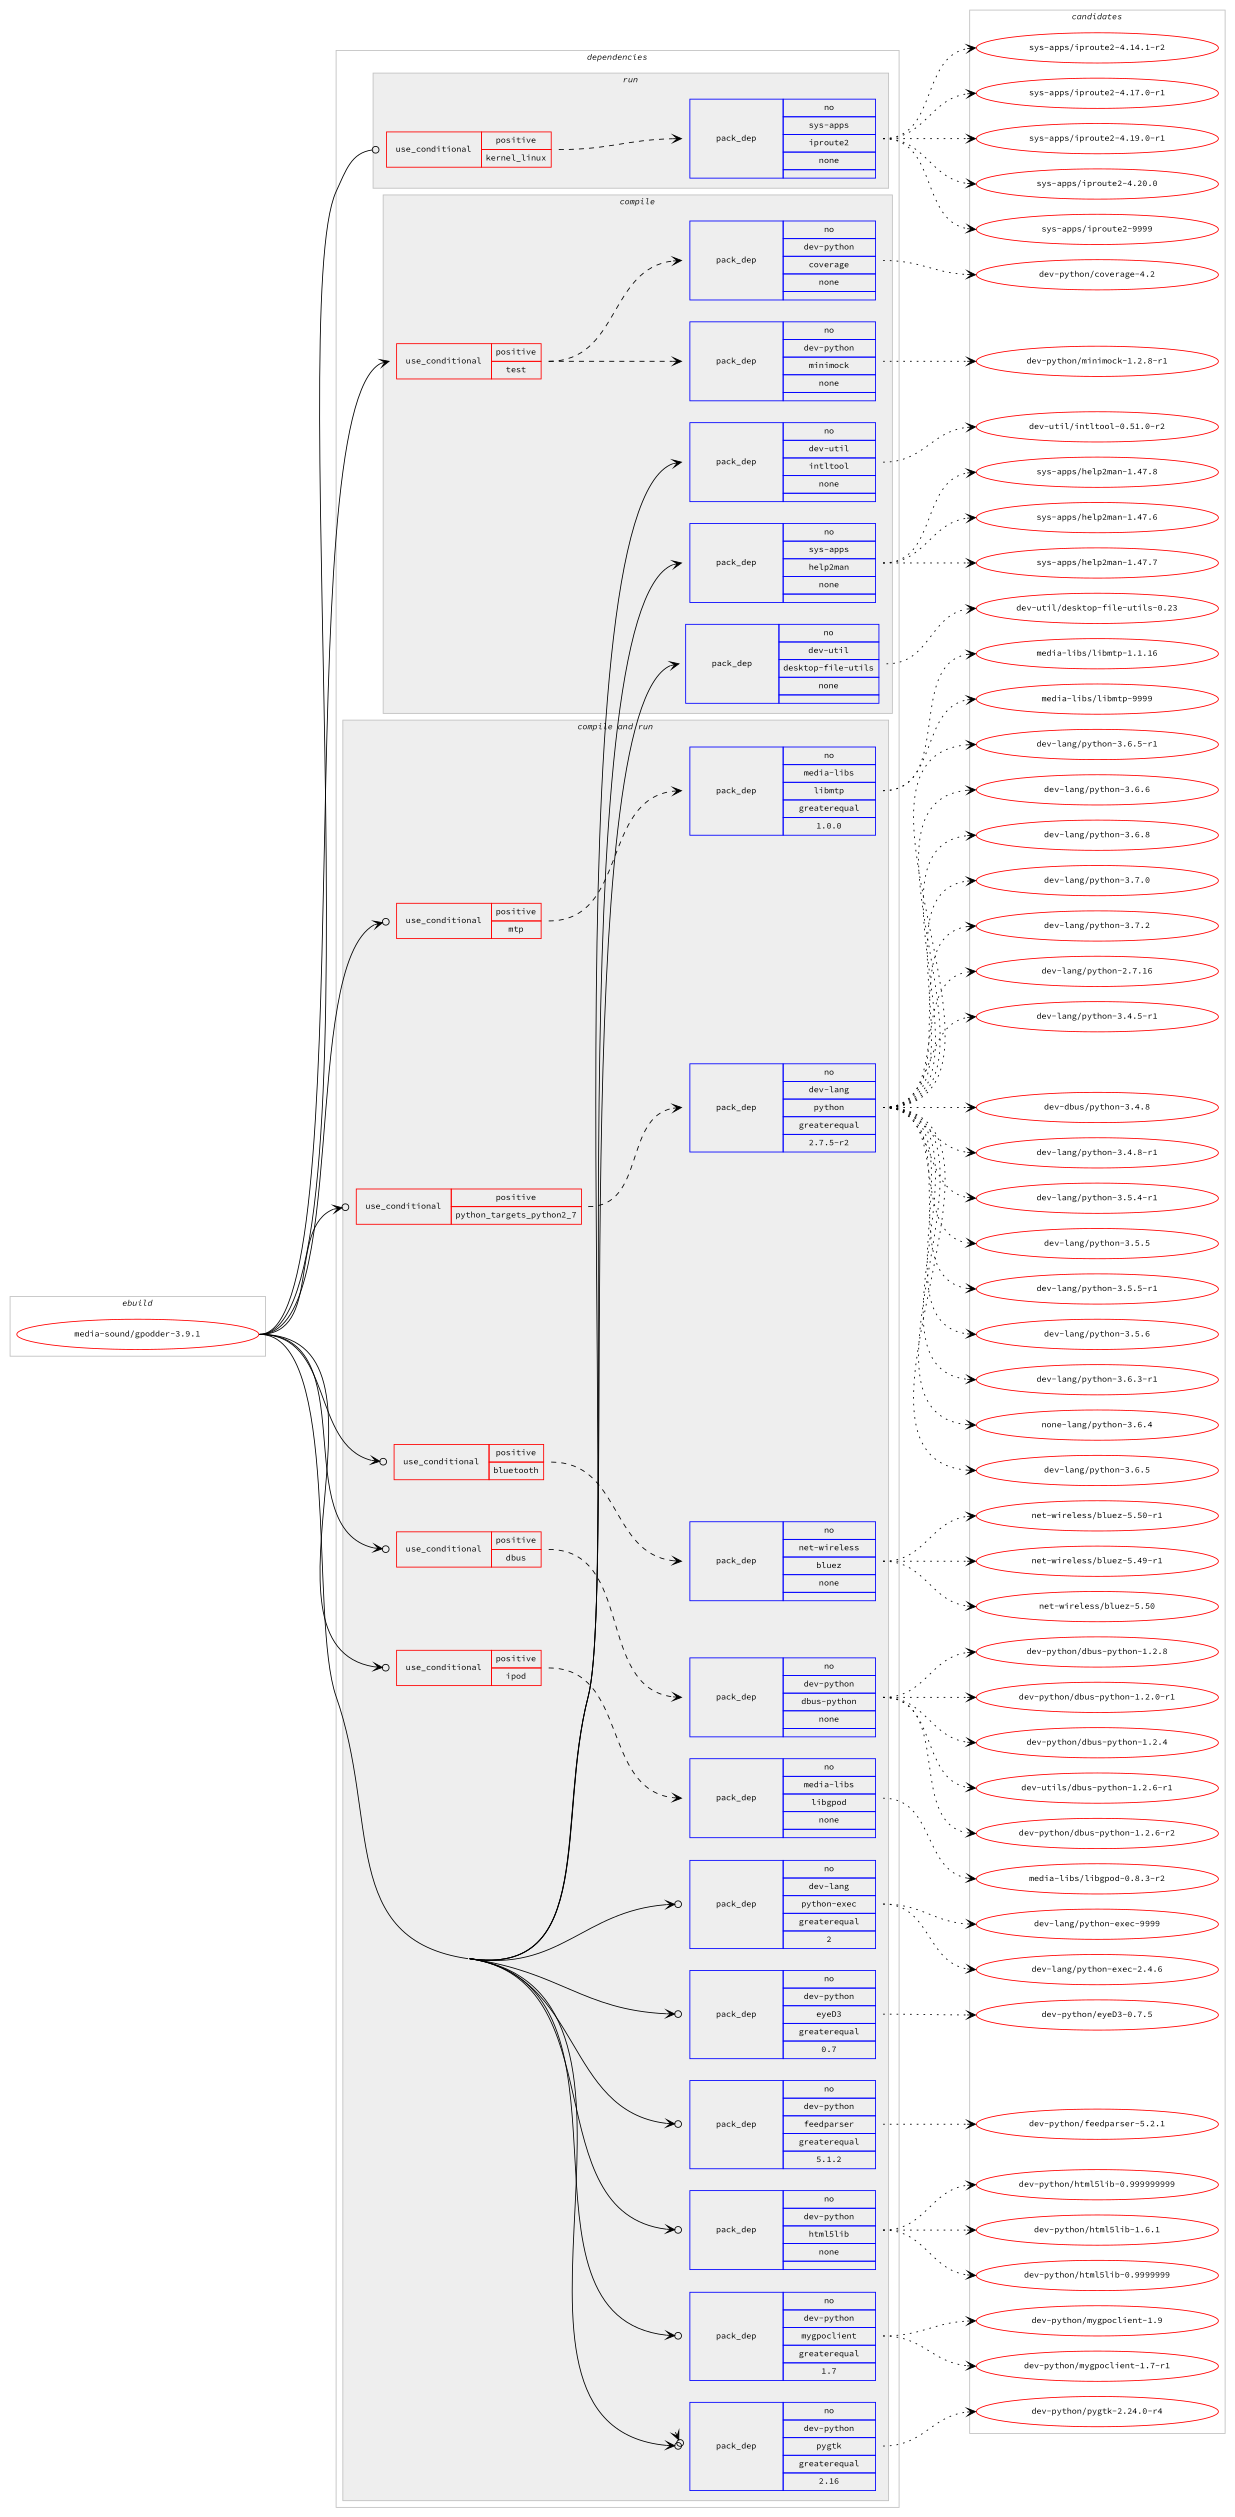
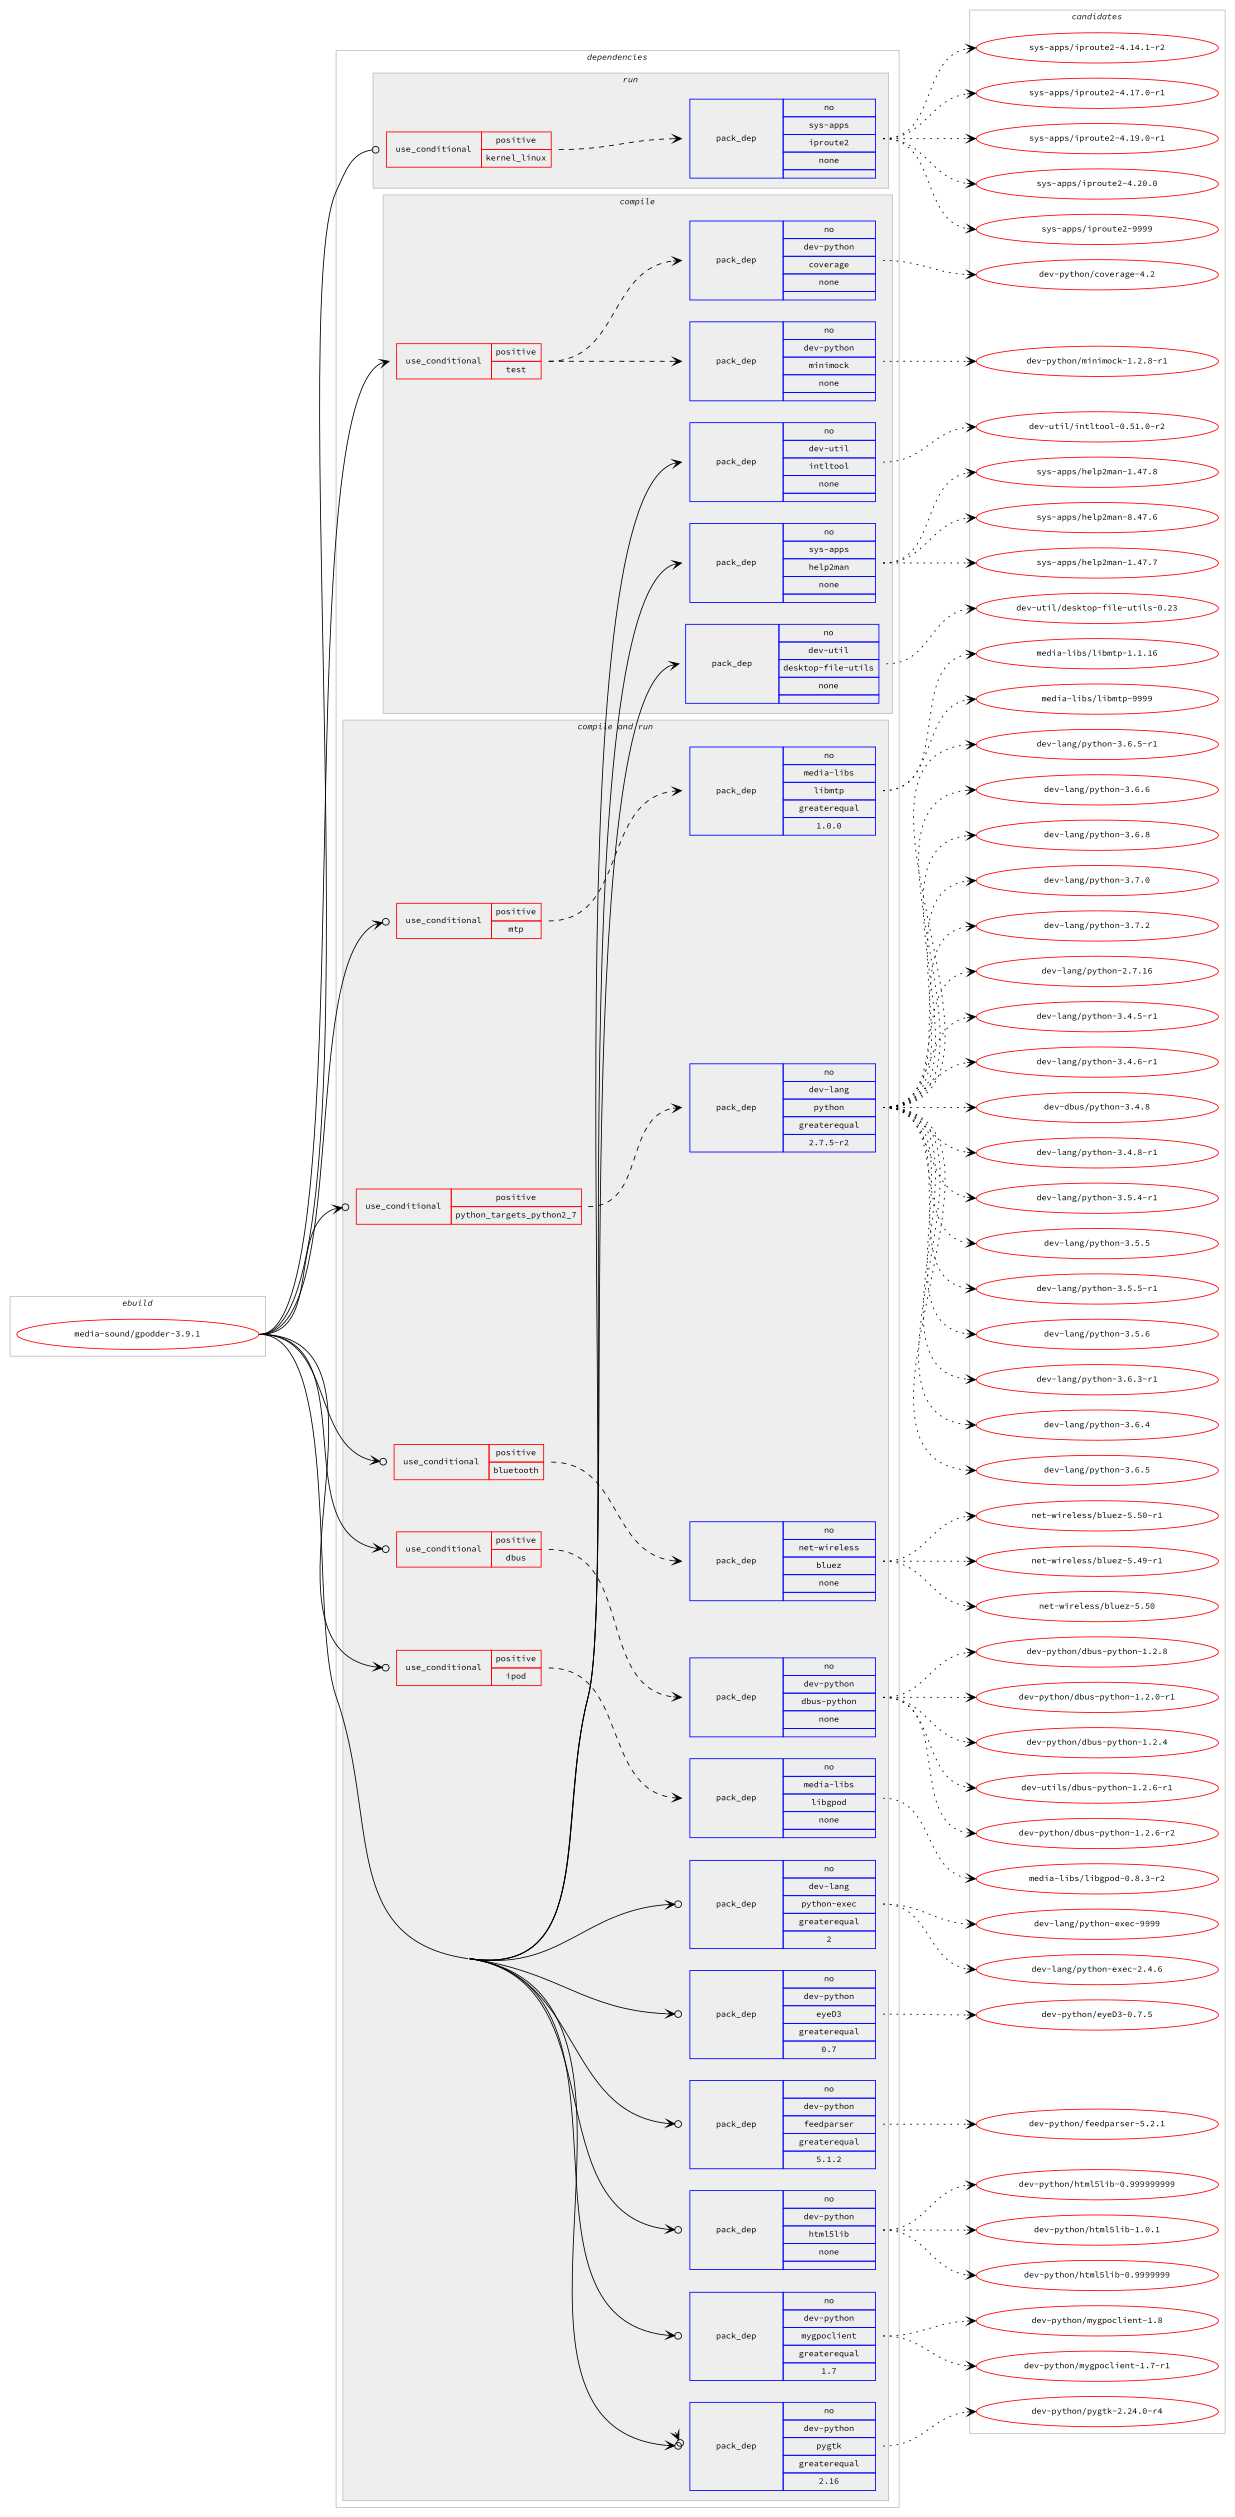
node "sys-apps/help2man-1.47.6": label "sys-apps/help2man-1.47.6" -> "sys-apps/help2man-8.47.6"
node "dev-lang/python-3.4.6-r1": added
node "none-lang/python-3.6.4": label "none-lang/python-3.6.4" -> "dev-lang/python-3.6.4"
node "dev-python/html5lib-1.6.1": label "dev-python/html5lib-1.6.1" -> "dev-python/html5lib-1.0.1"
node "dev-python/mygpoclient-1.9": label "dev-python/mygpoclient-1.9" -> "dev-python/mygpoclient-1.8"
